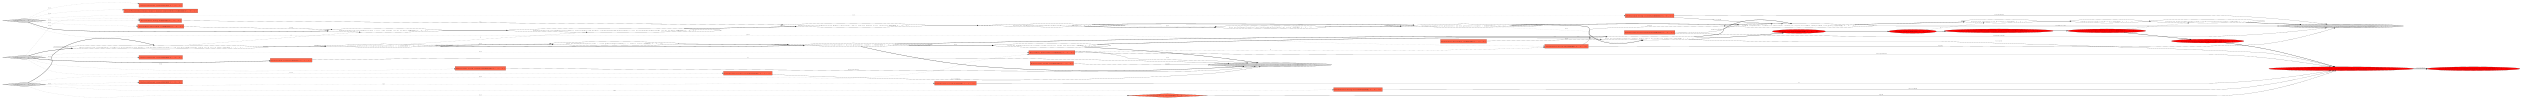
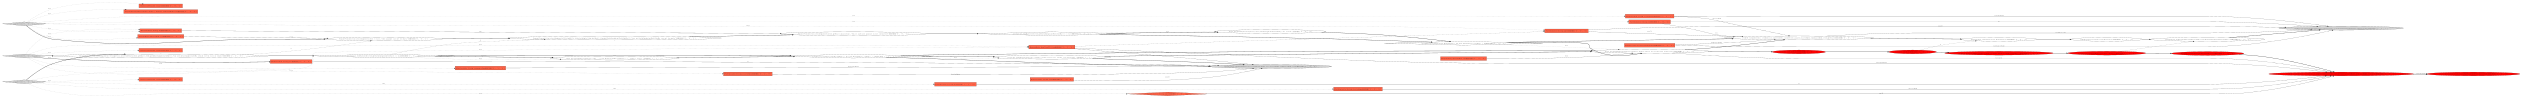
node "@PathVariable String env@@@2@@@['0', '0', '1']": added
